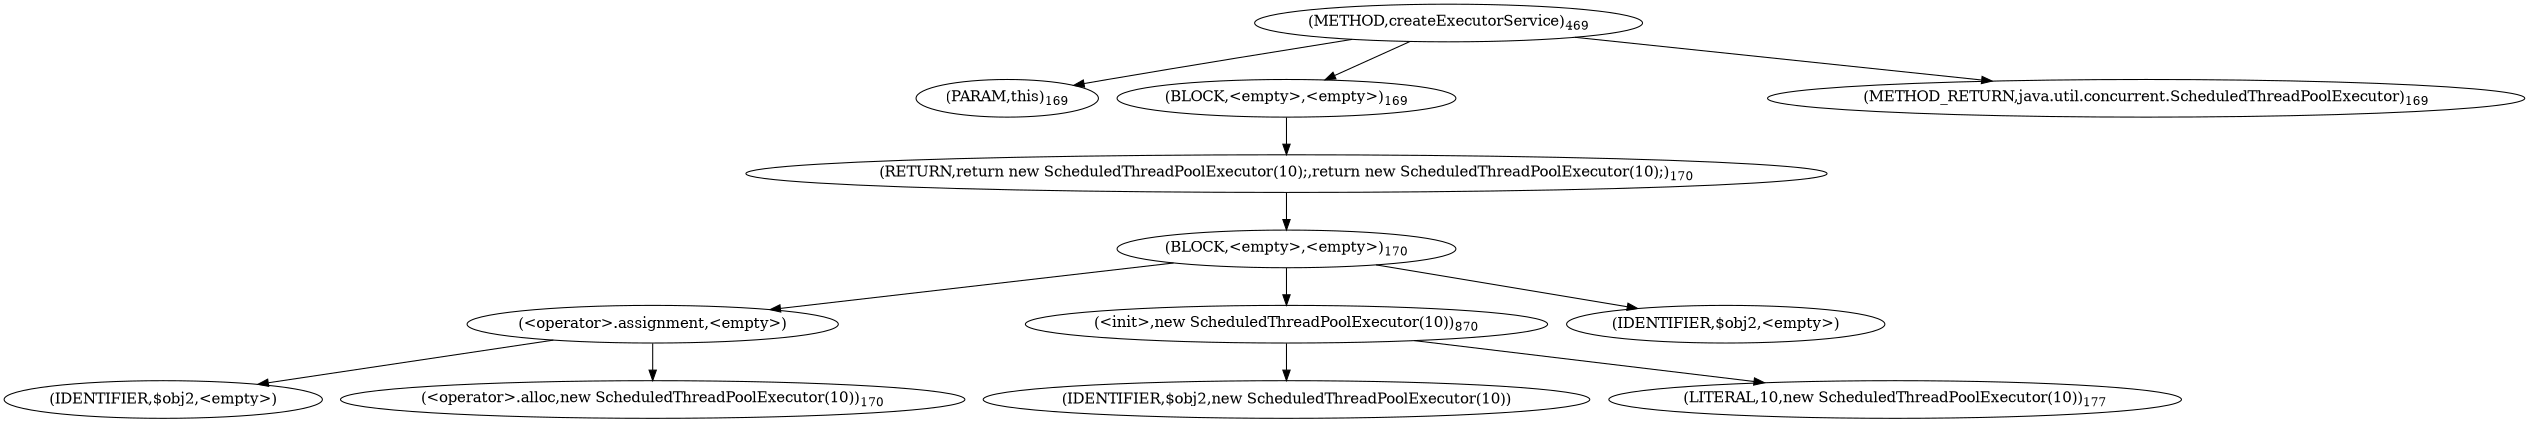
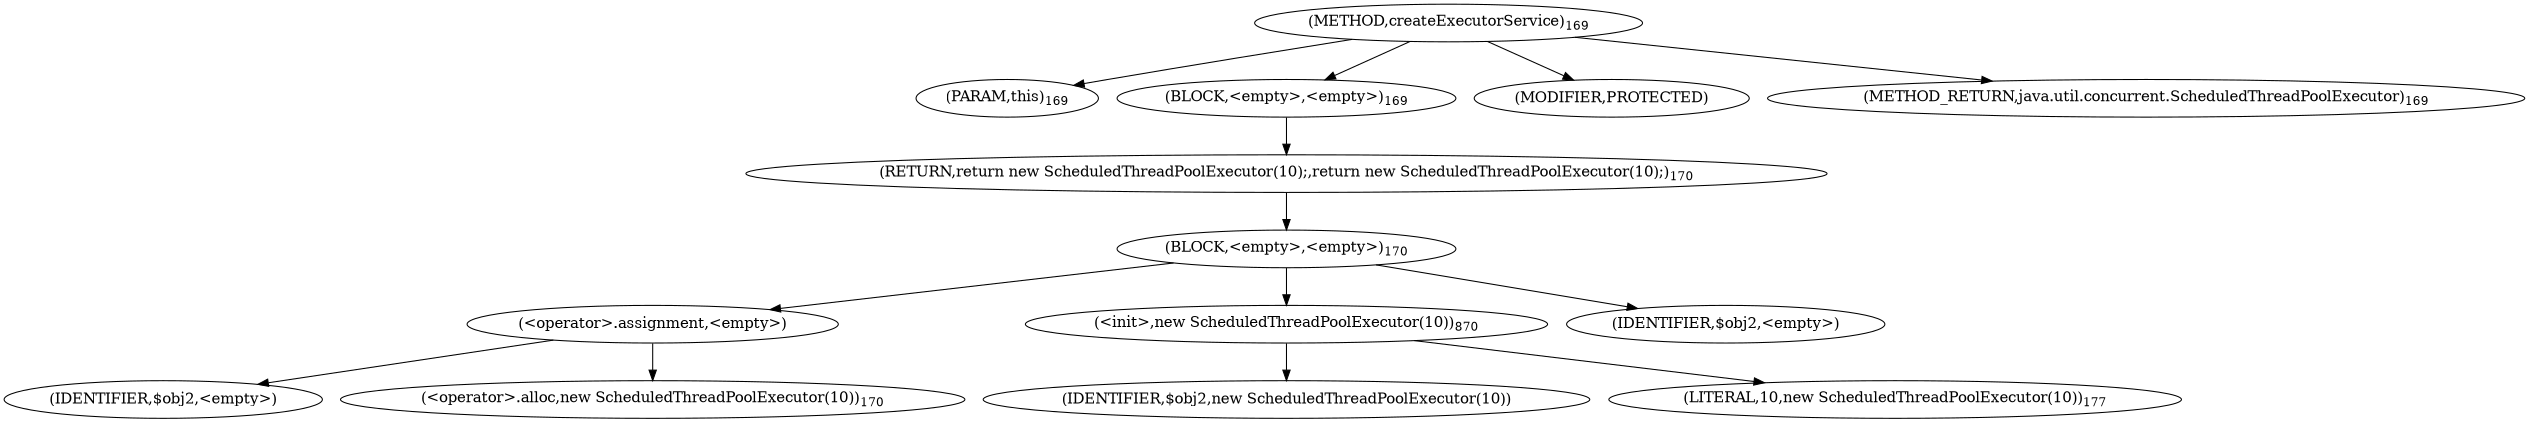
node "(METHOD,createExecutorService)": text "469" -> "169"
node "(MODIFIER,PROTECTED)": added
